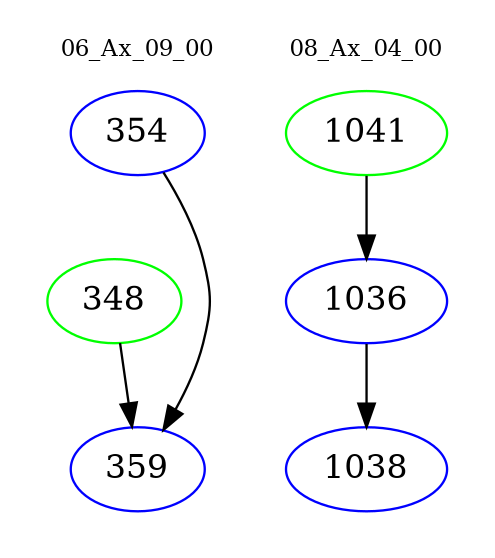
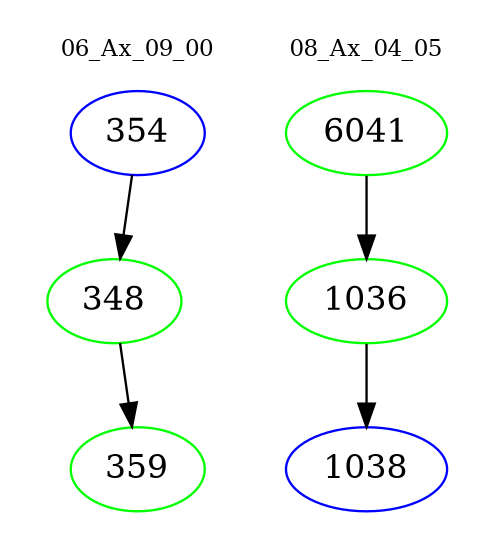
cluster "08_Ax_04_00": label "08_Ax_04_00" -> "08_Ax_04_05"
node "1041": label "1041" -> "6041"
edge "354" -> "359": now "354" -> "348"
node "1036": color blue -> green
node "359": color blue -> green
